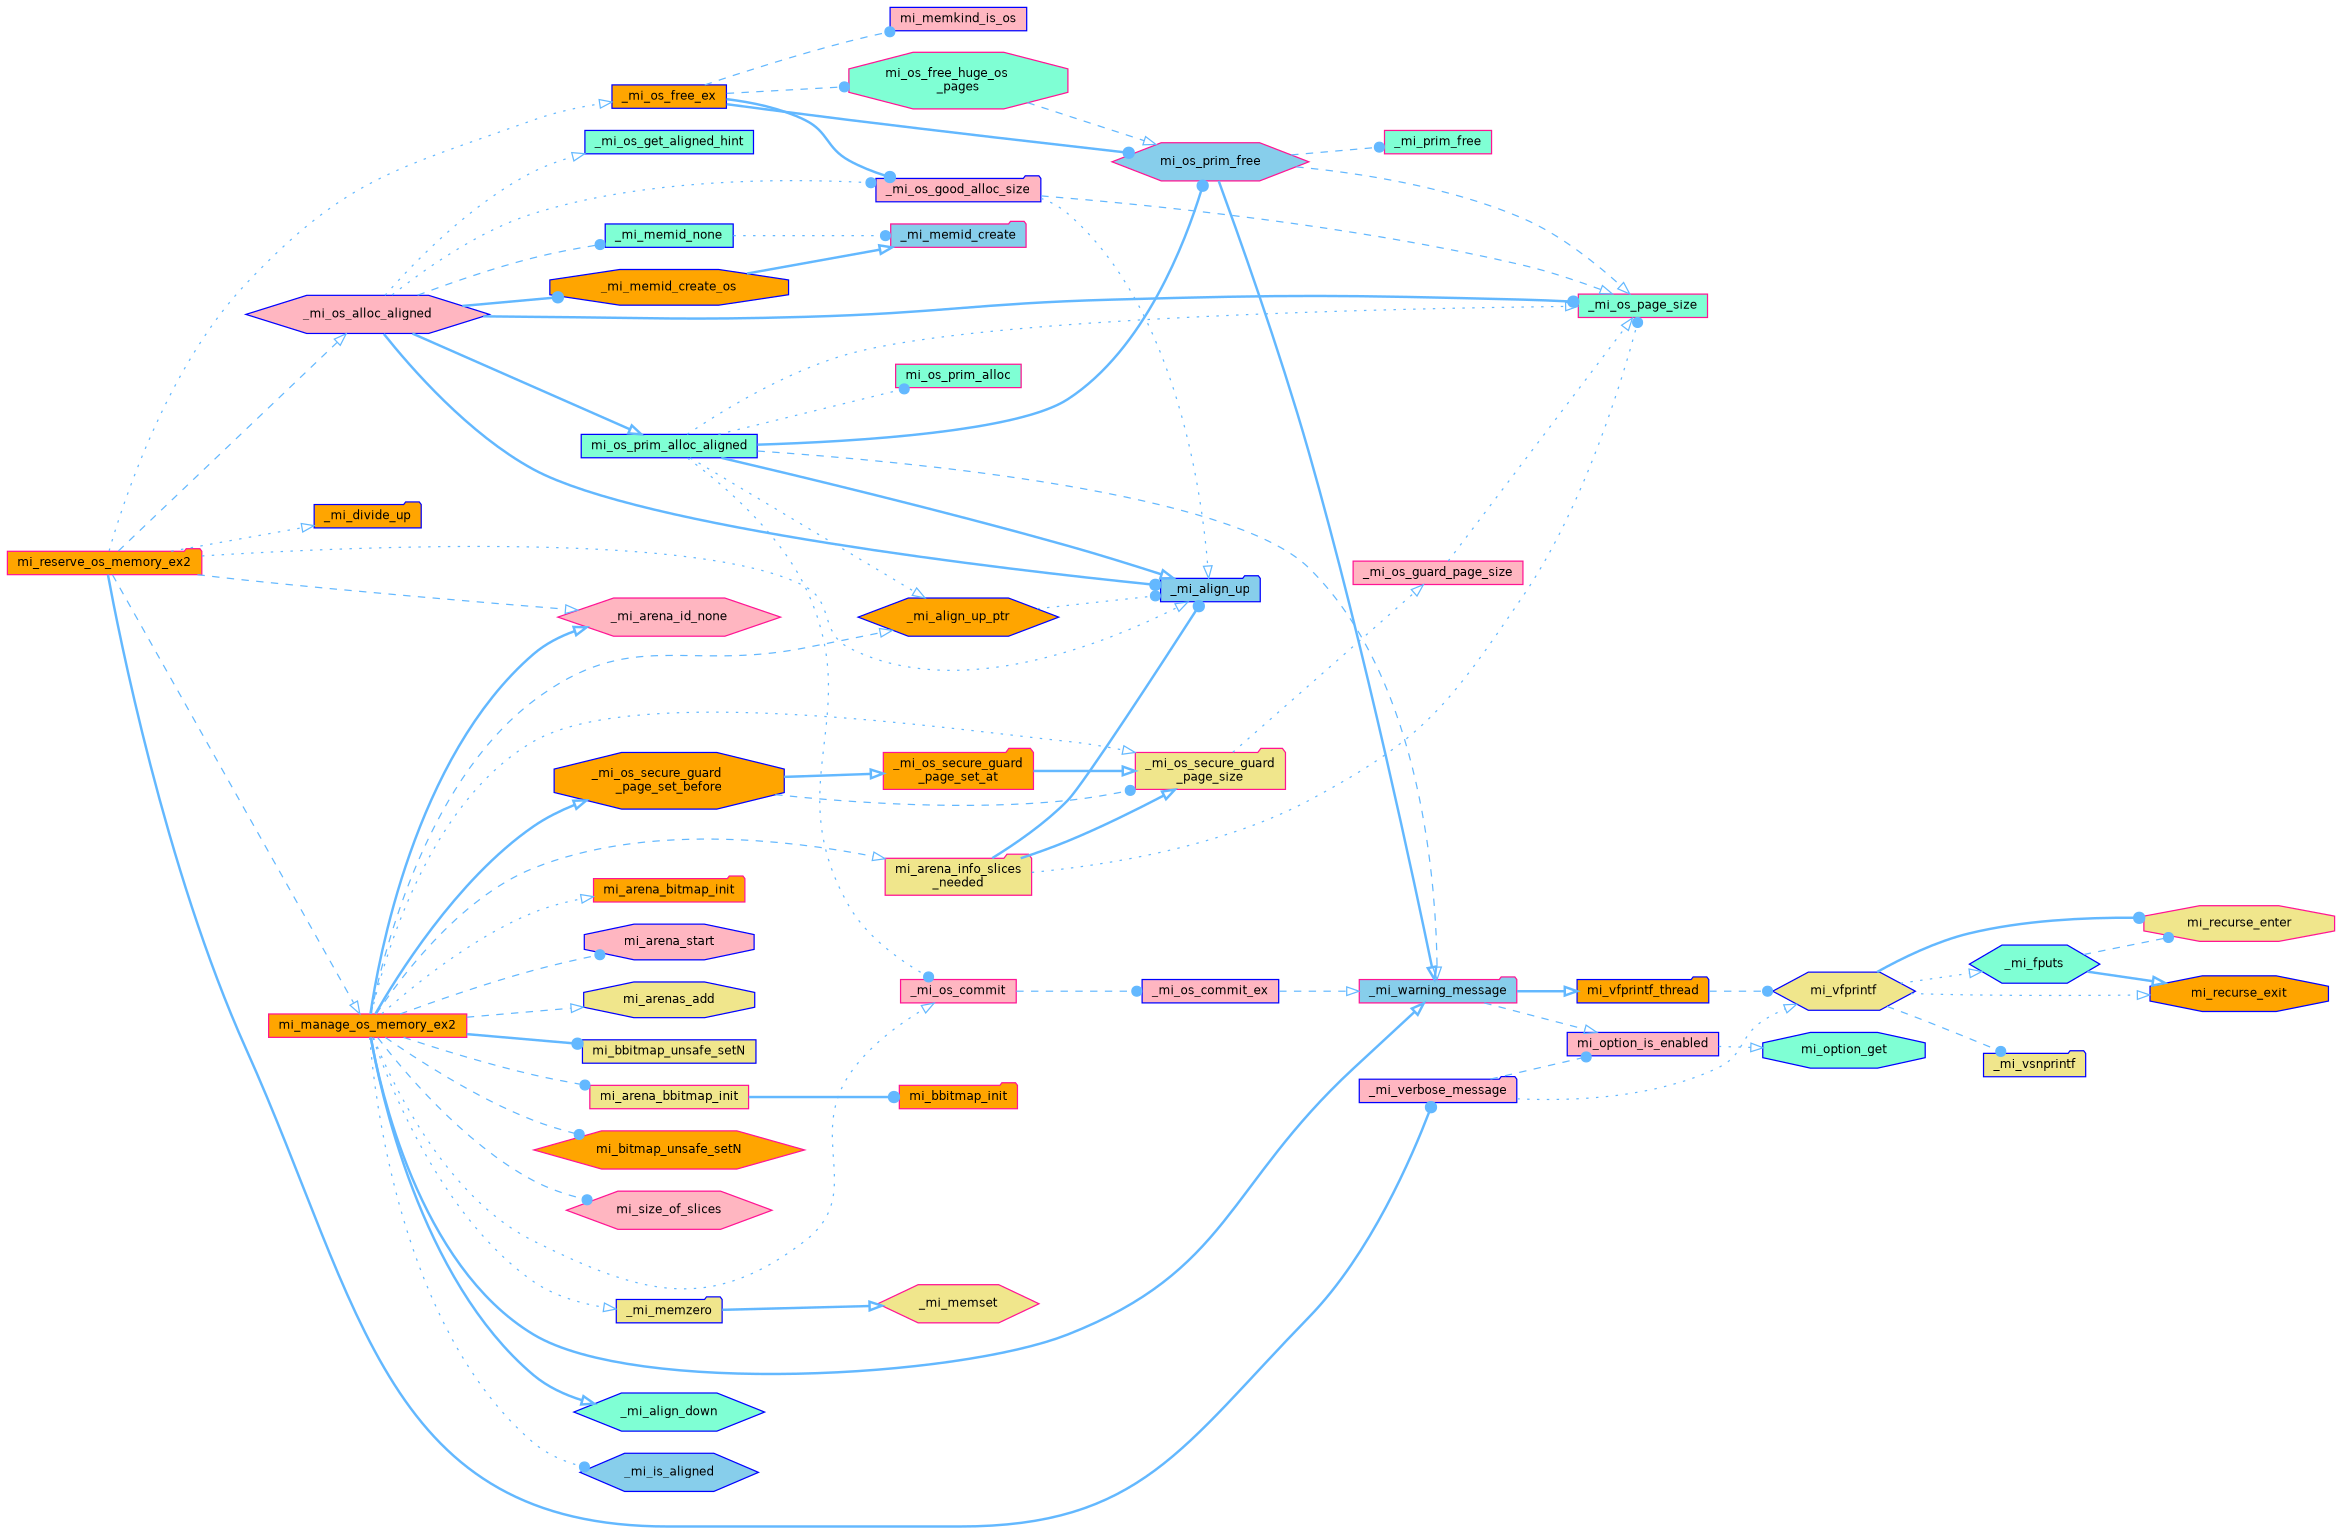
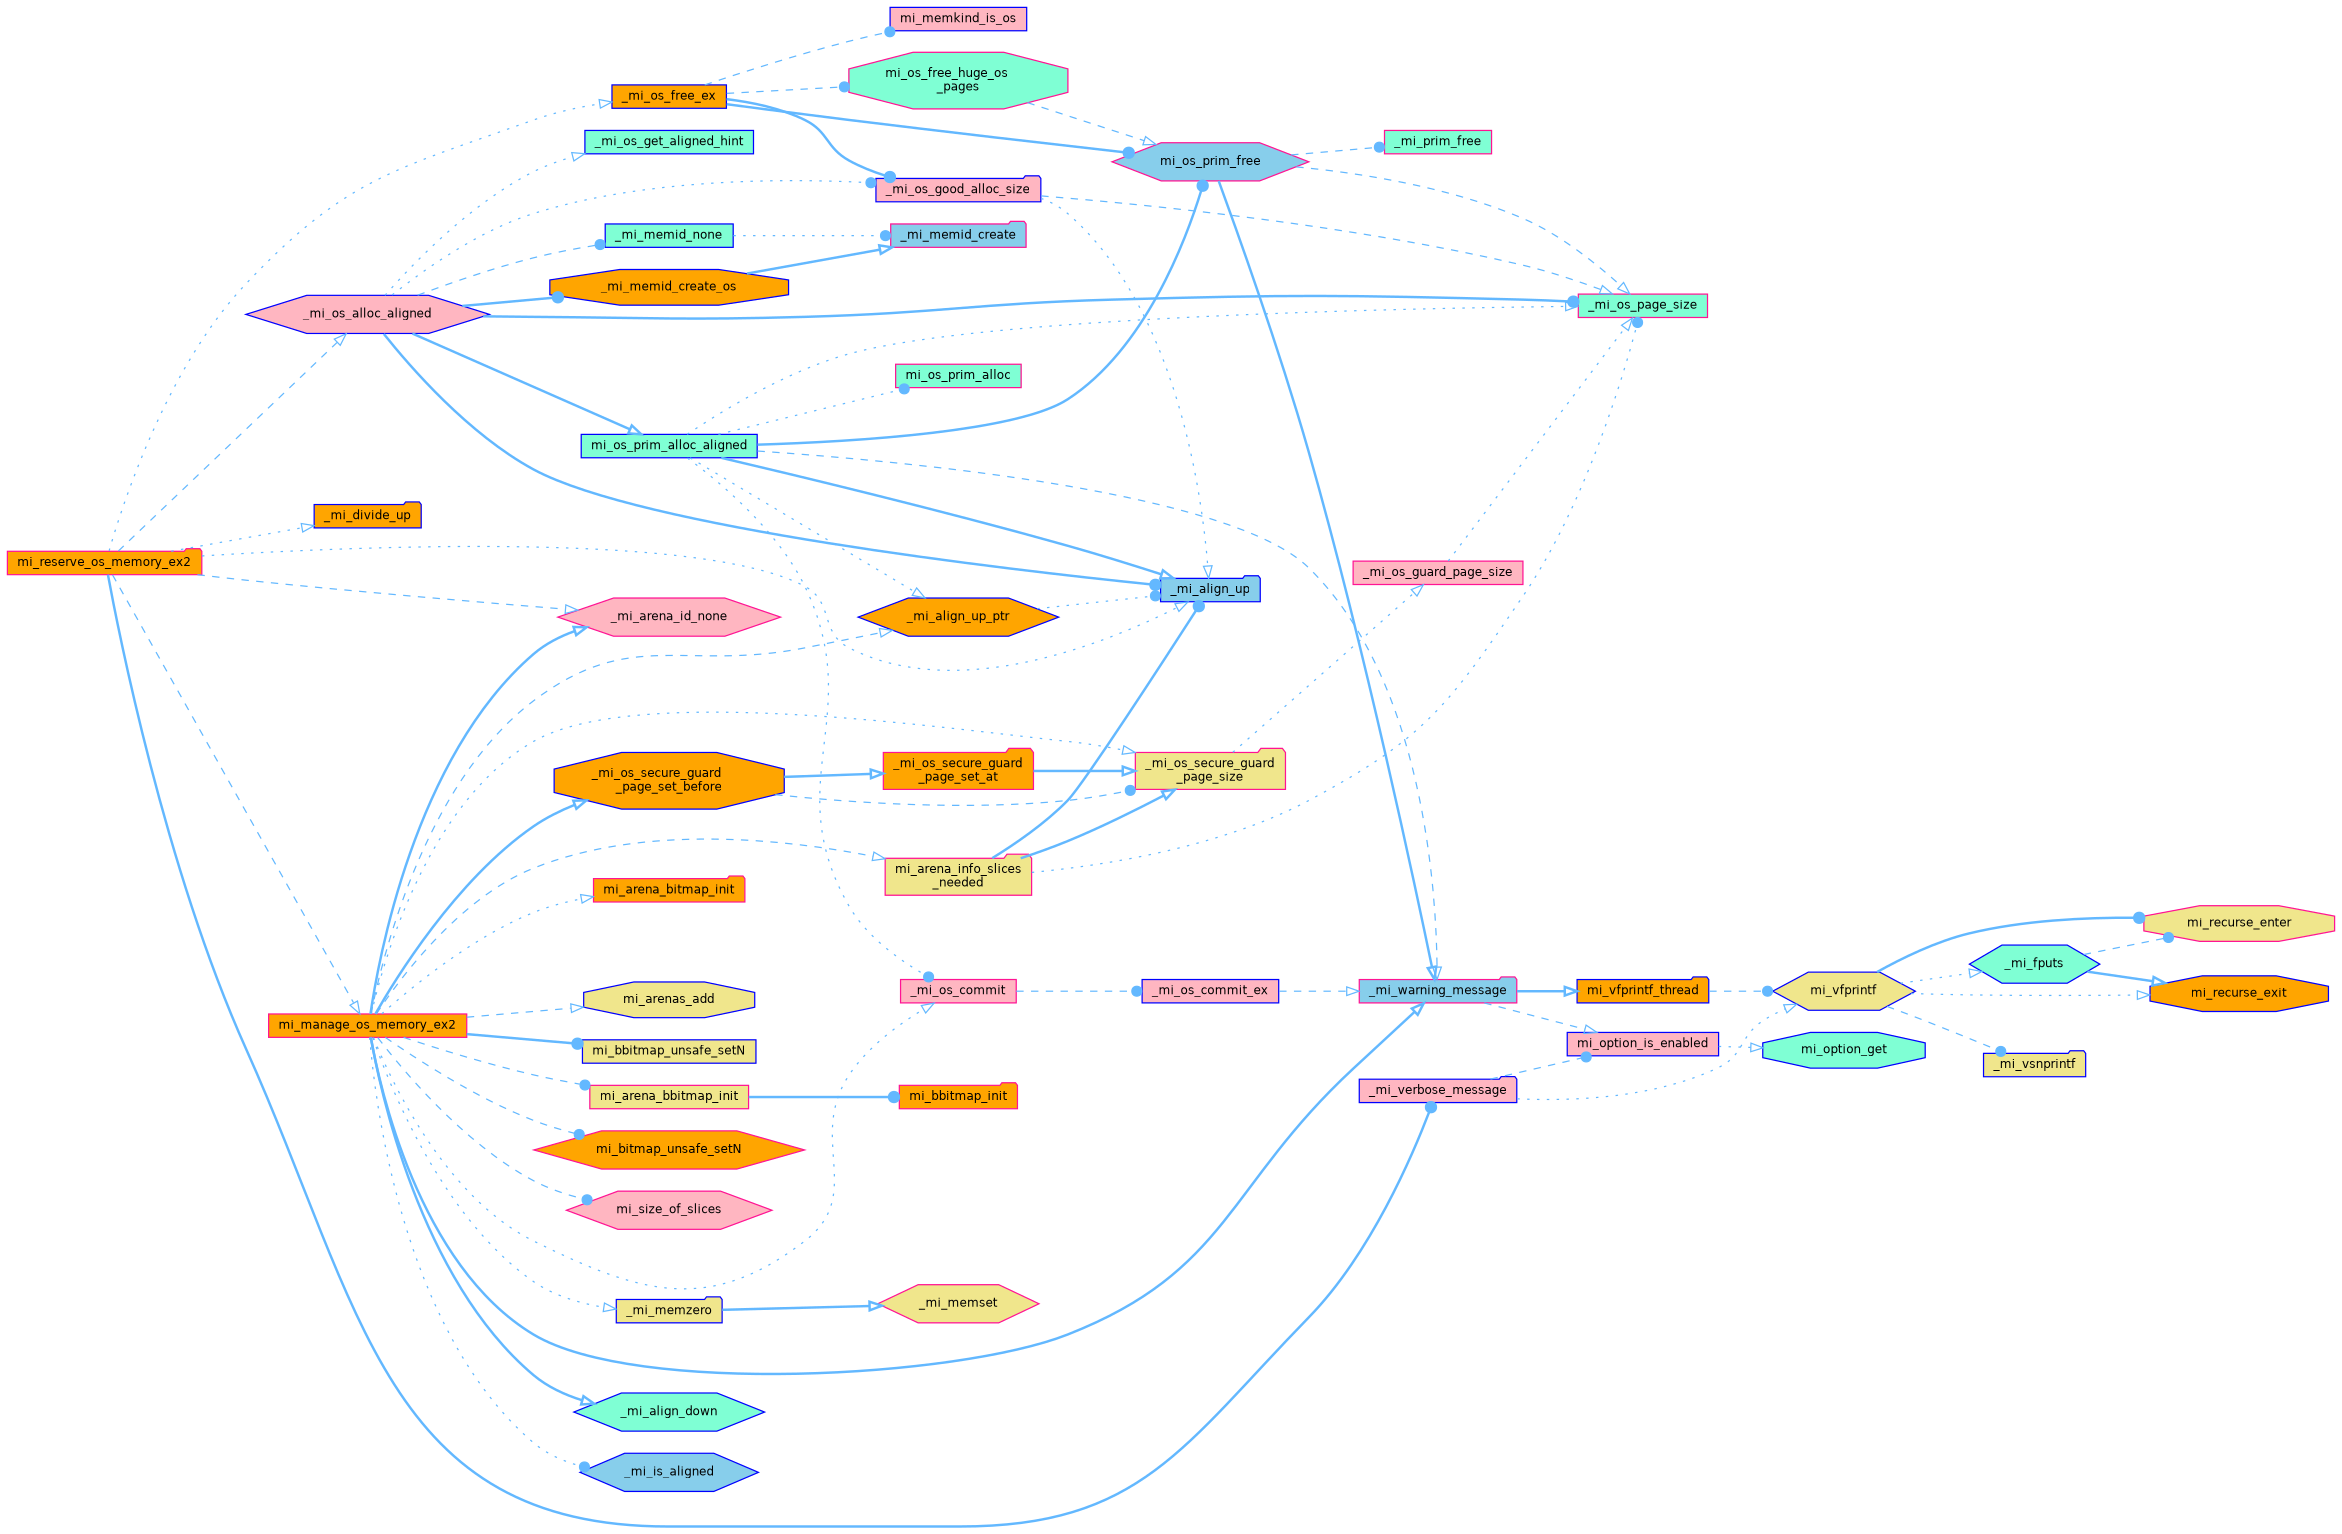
node "mi_arena_start": removed
